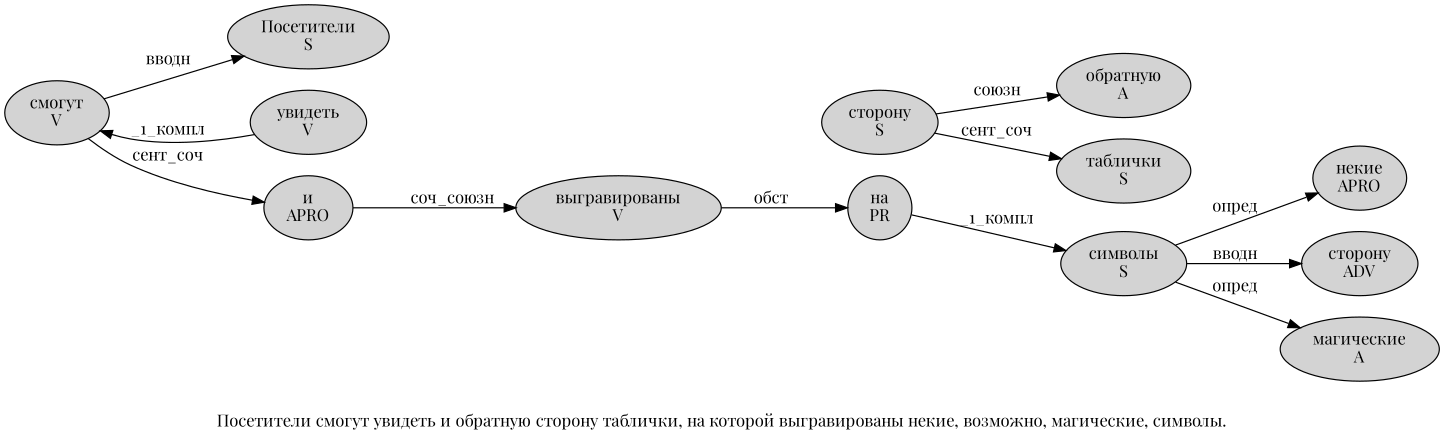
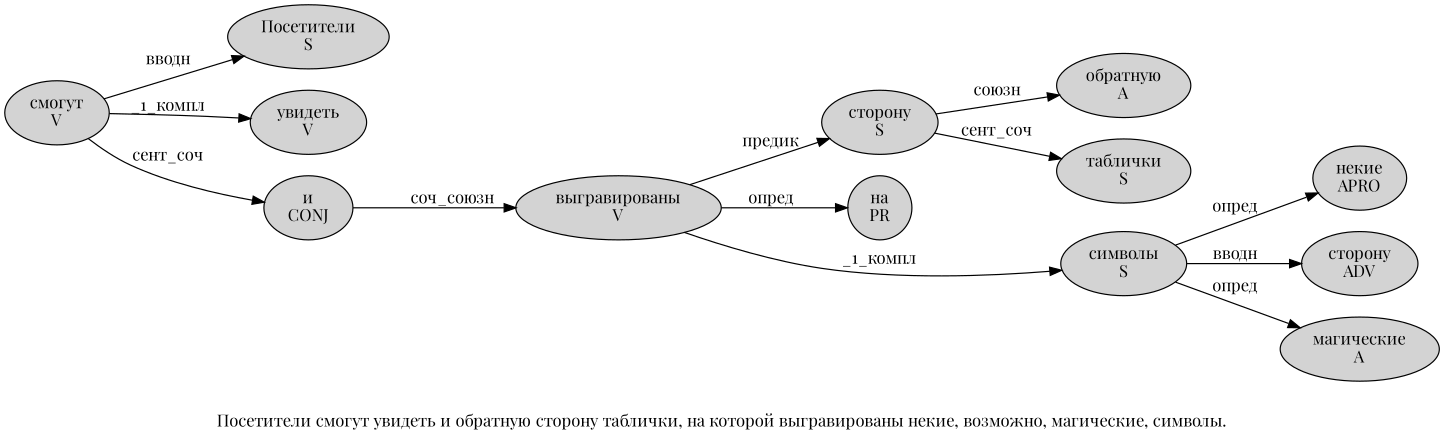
edge "увидеть V" -> "смогут V": reversed
edge "выгравированы V" -> "сторону S": added, label "предик"
edge "выгравированы V" -> "на PR": label "обст" -> "опред"
node "и APRO": label "и APRO" -> "и CONJ"
edge "на PR" -> "символы S": now "выгравированы V" -> "символы S"
